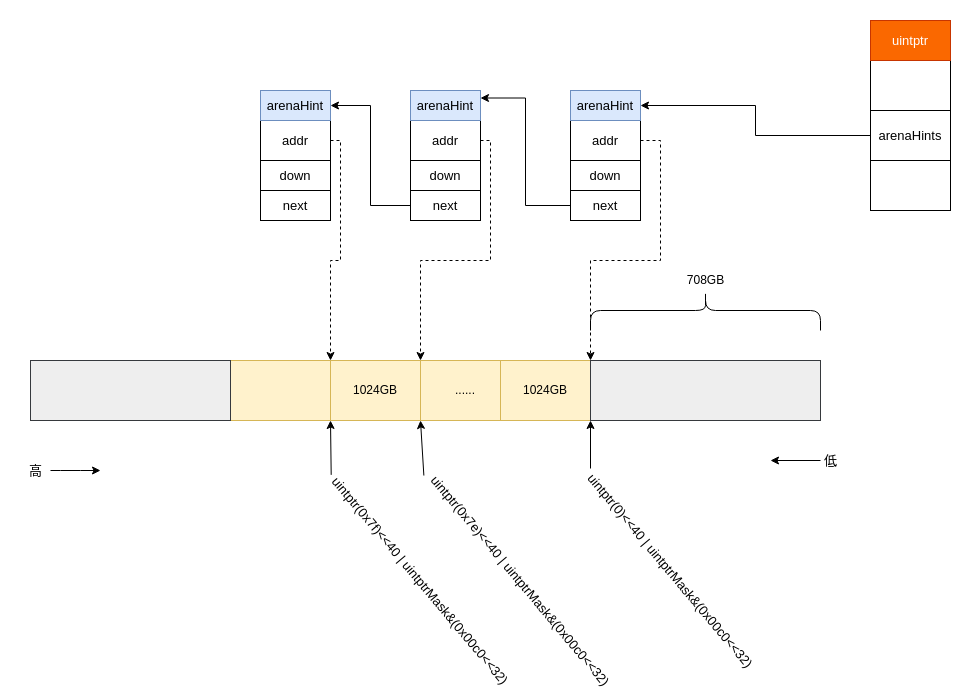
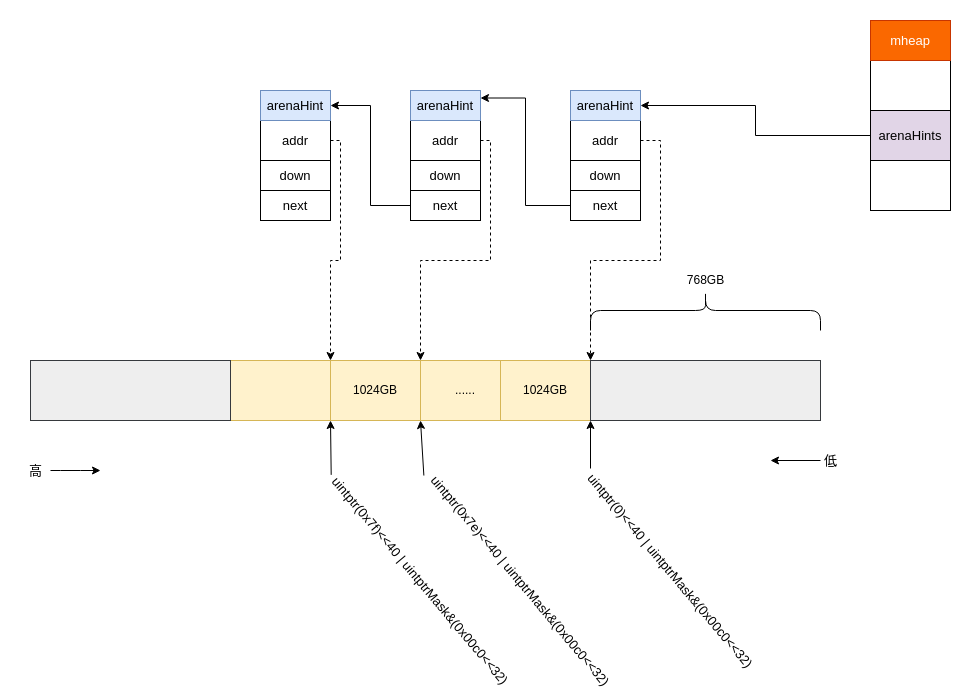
node "uintptr": label "uintptr" -> "mheap"
node "arenaHints": fillcolor #ffffff -> #e1d5e7
node "708GB": label "708GB" -> "768GB"
